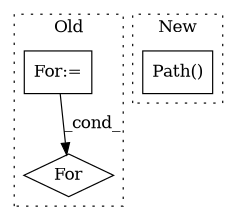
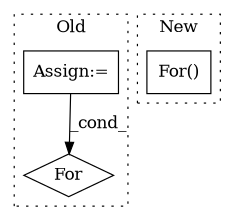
node "For:=": label "For:=" -> "Assign:="
node "Path()": label "Path()" -> "For()"
